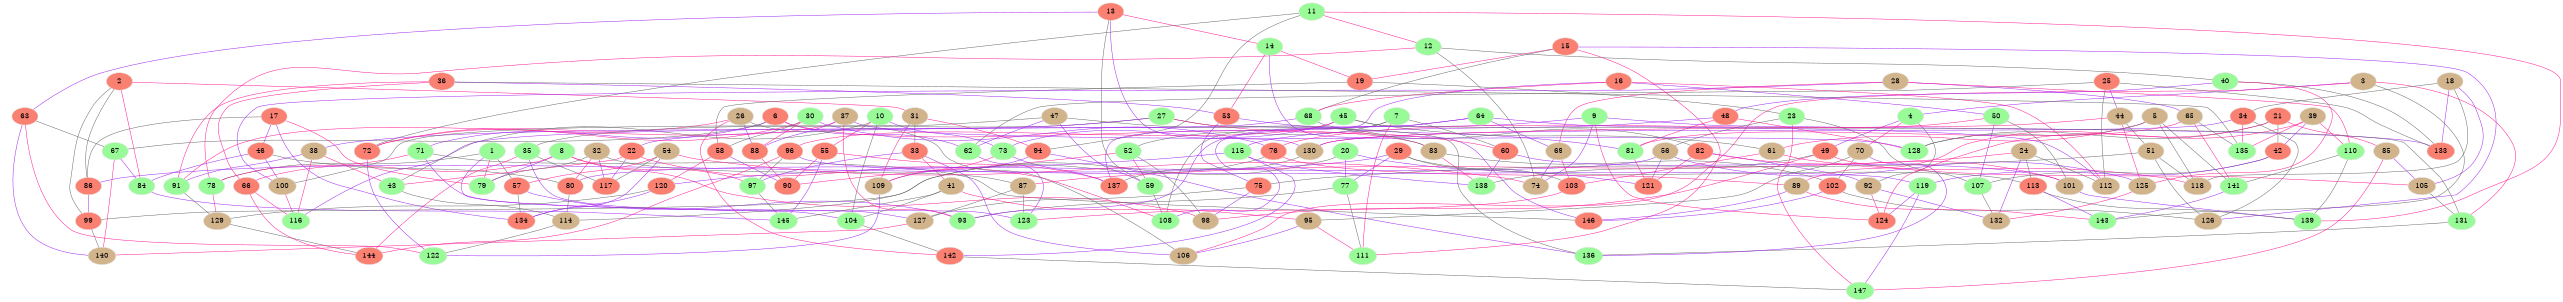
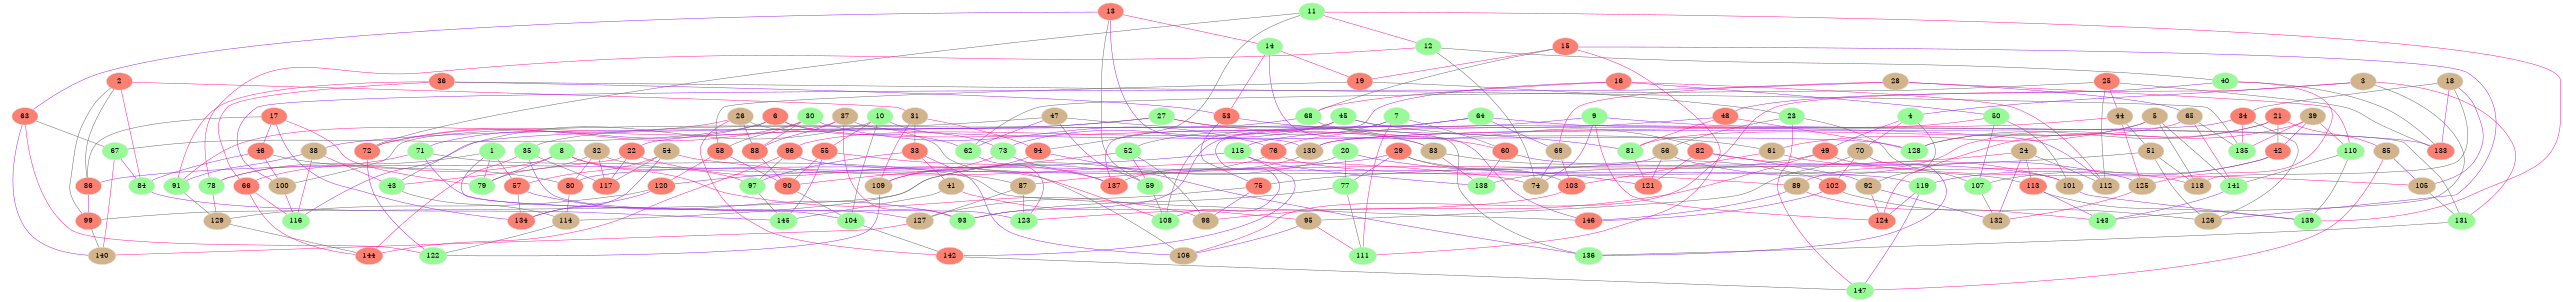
edge "41" -- "104": now "90" -- "104"
